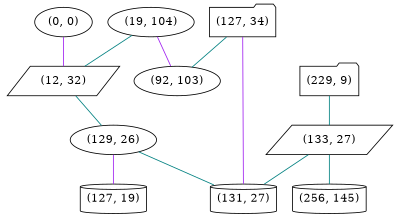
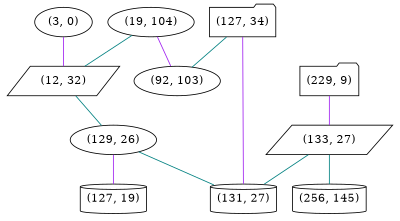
node "(0, 0)": label "(0, 0)" -> "(3, 0)"
edge "(229, 9)" -- "(133, 27)": color teal -> purple
